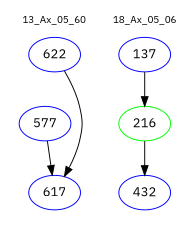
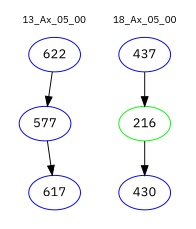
cluster "13_Ax_05_60": label "13_Ax_05_60" -> "13_Ax_05_00"
cluster "18_Ax_05_06": label "18_Ax_05_06" -> "18_Ax_05_00"
node "137": label "137" -> "437"
edge "622" -> "617": now "622" -> "577"
node "432": label "432" -> "430"
